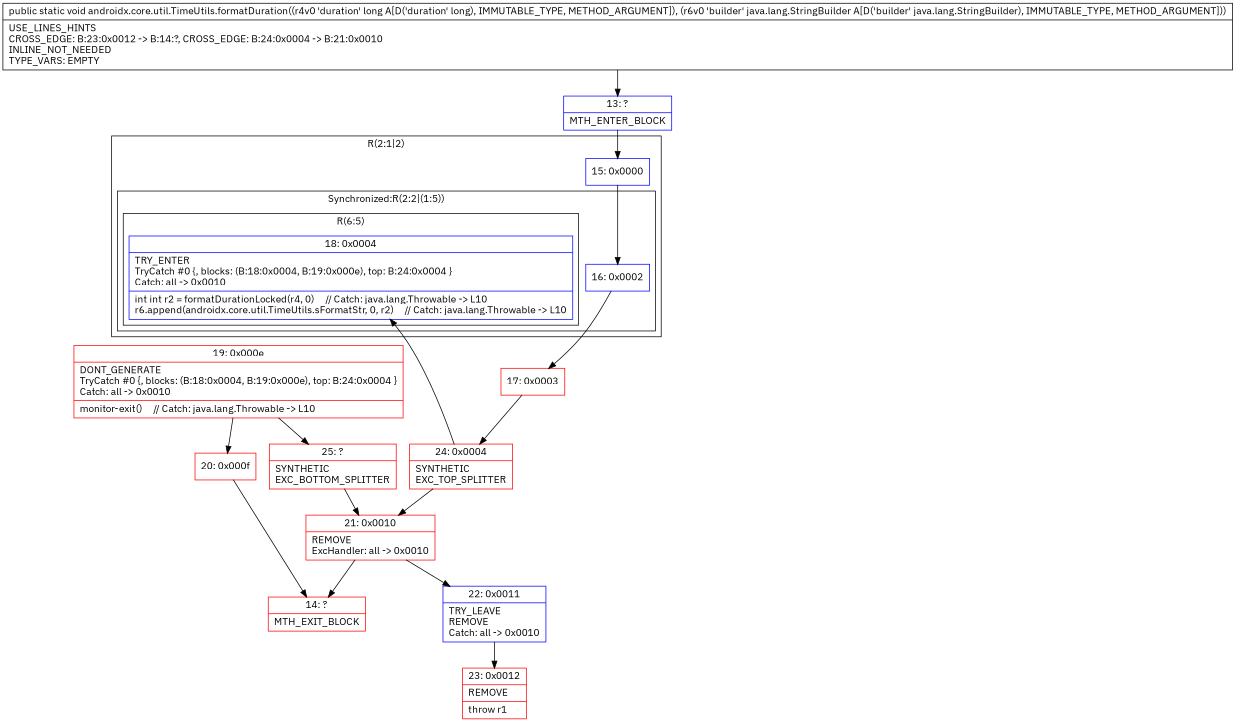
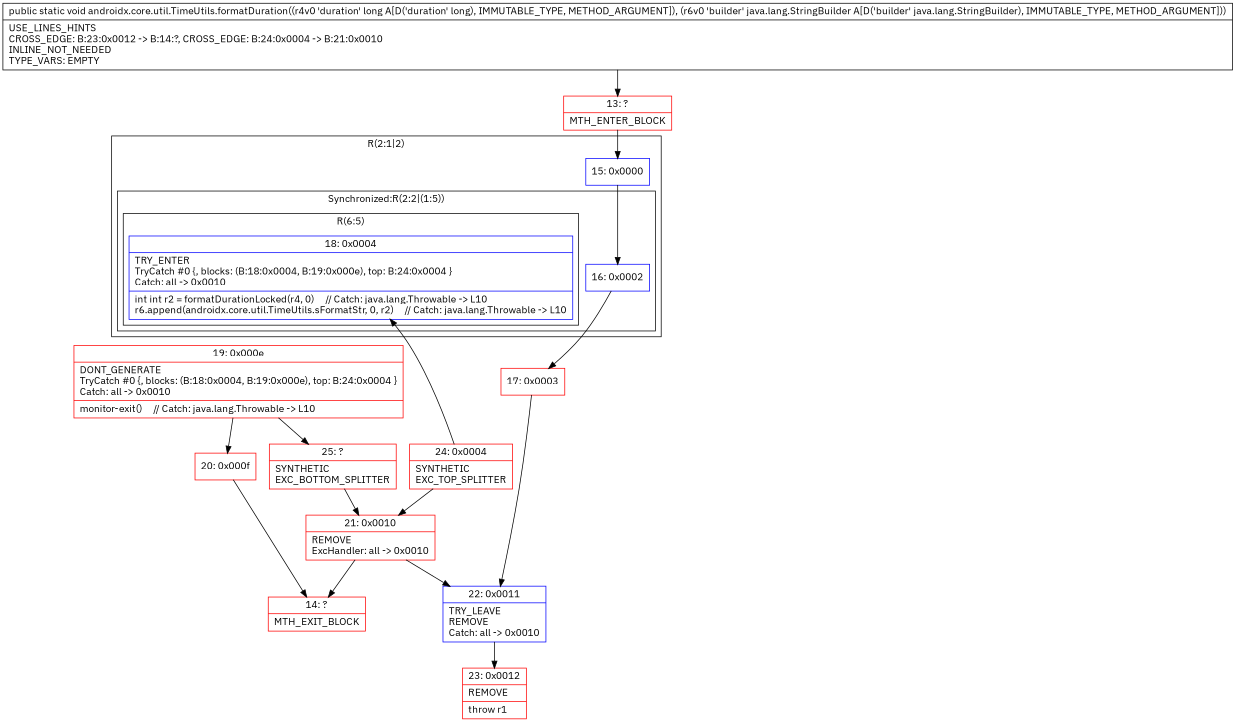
node "13: ?": color blue -> red
edge "17: 0x0003" -> "24: 0x0004": now "17: 0x0003" -> "22: 0x0011"
